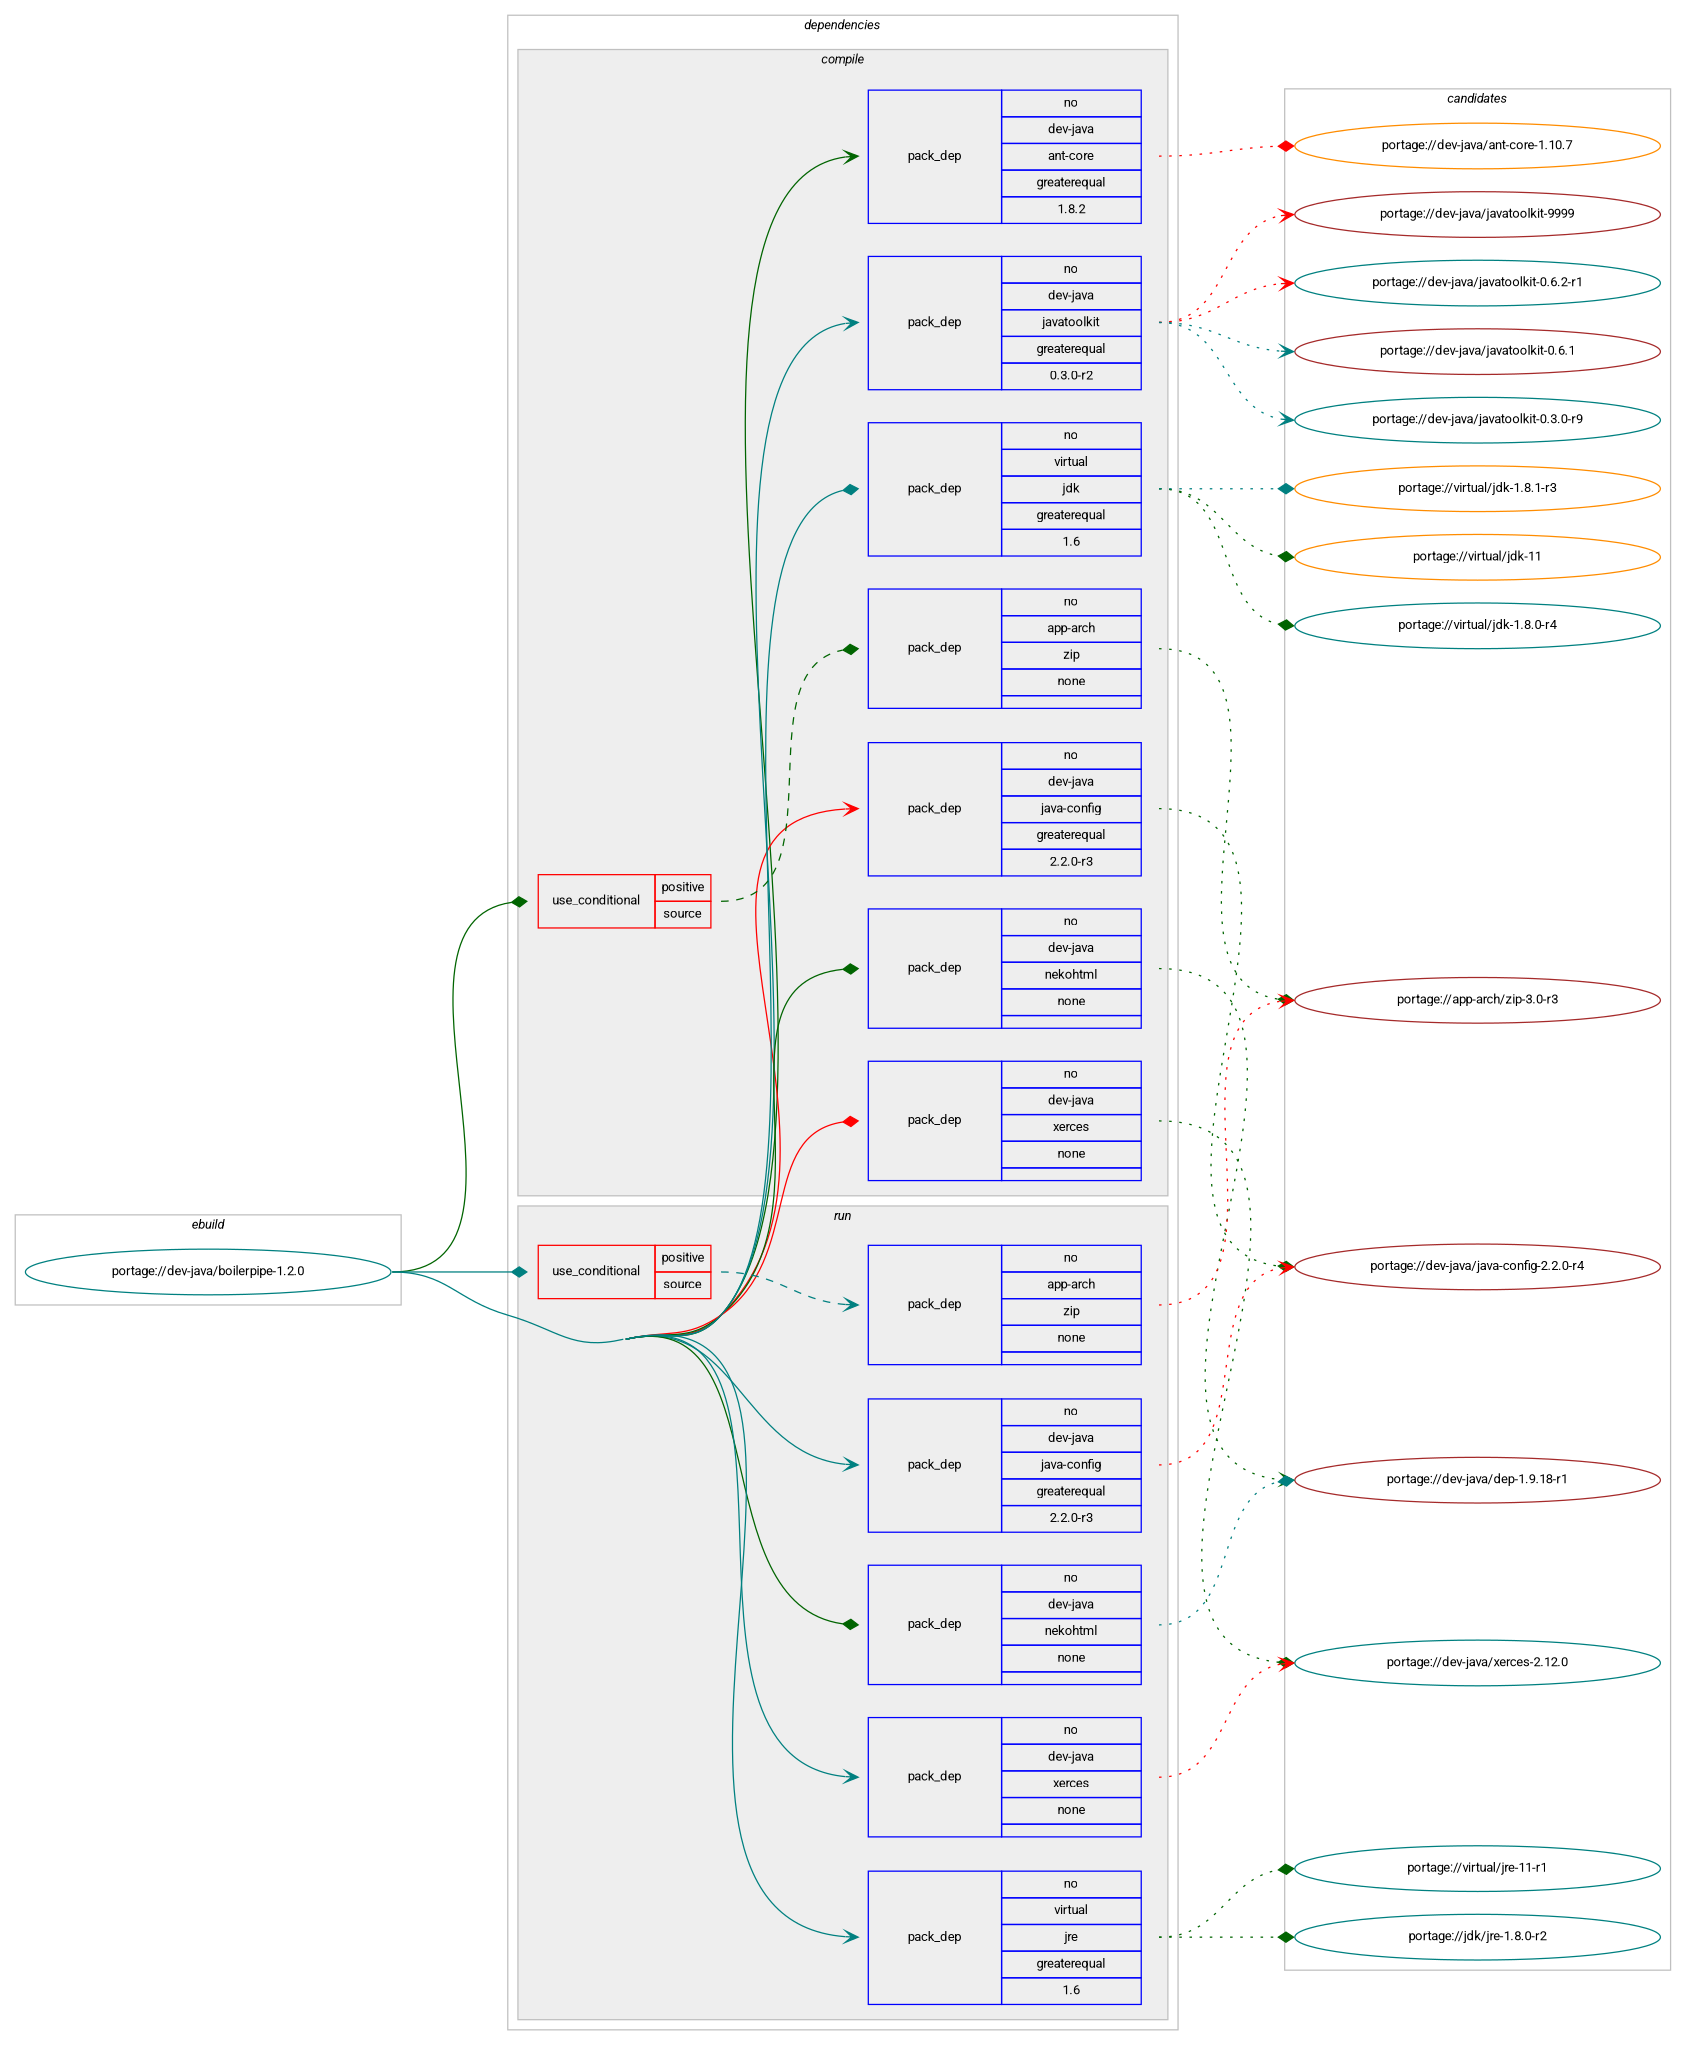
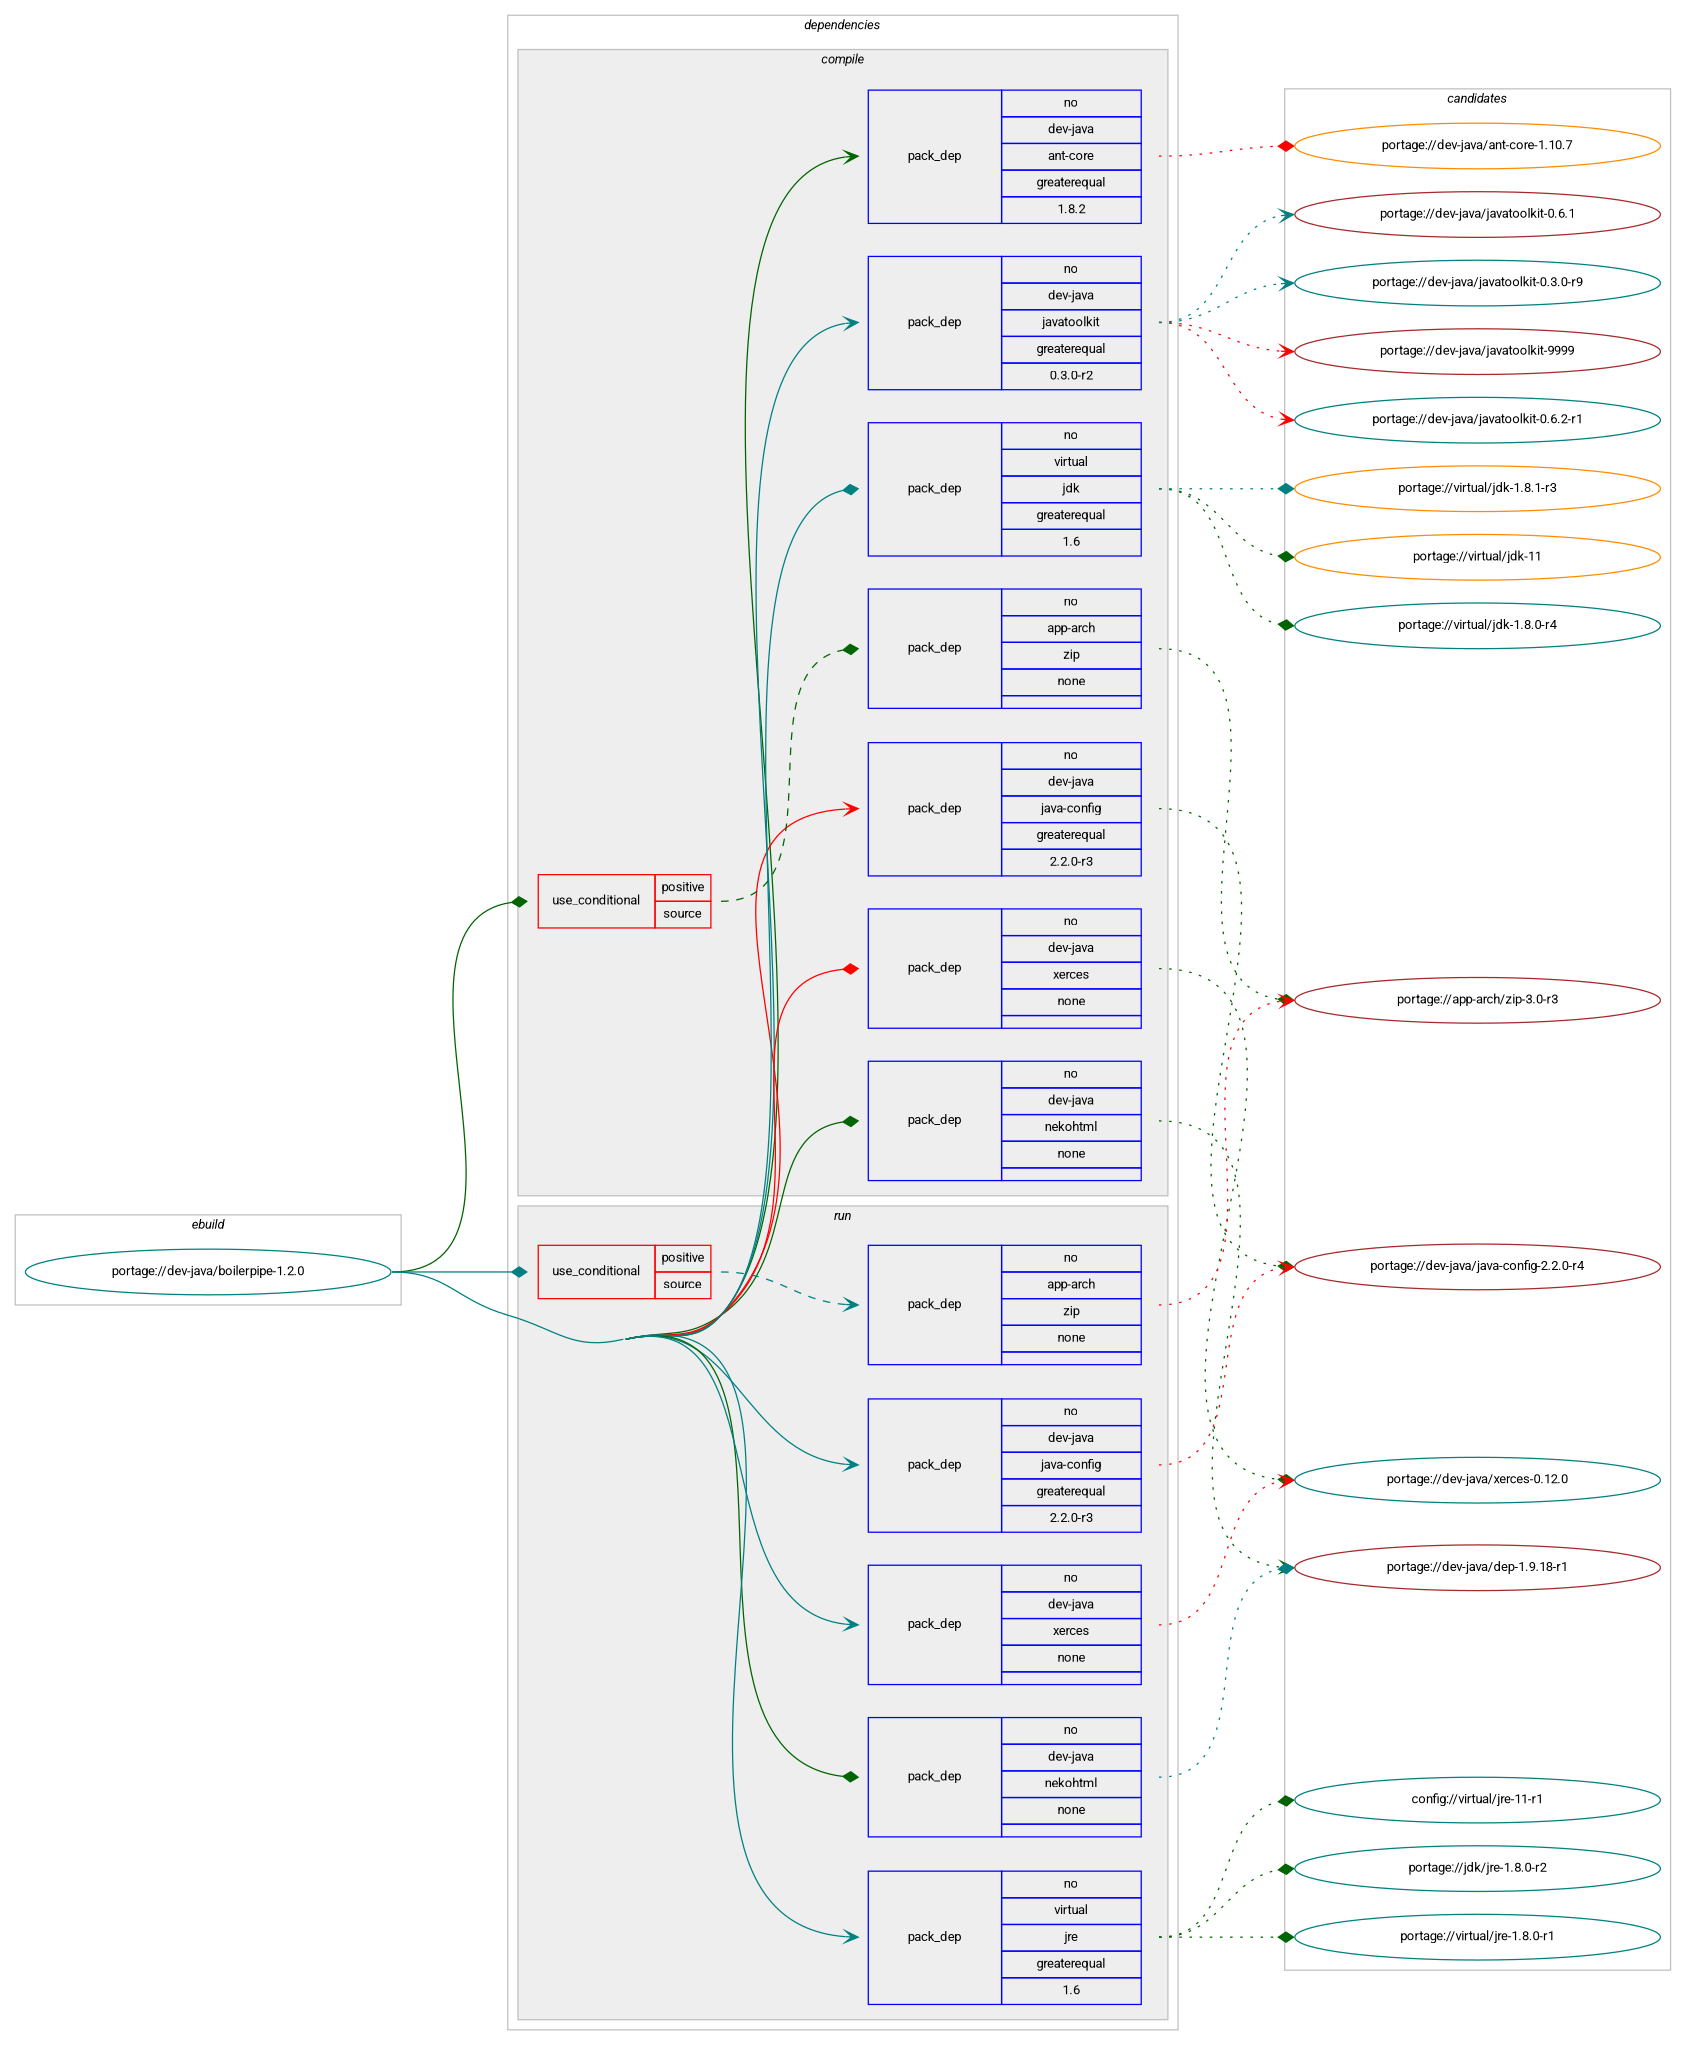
node "portage://dev-java/xerces-2.12.0": label "portage://dev-java/xerces-2.12.0" -> "portage://dev-java/xerces-0.12.0"
node "portage://virtual/jre-11-r1": label "portage://virtual/jre-11-r1" -> "config://virtual/jre-11-r1"
node "portage://virtual/jre-1.8.0-r1": added
